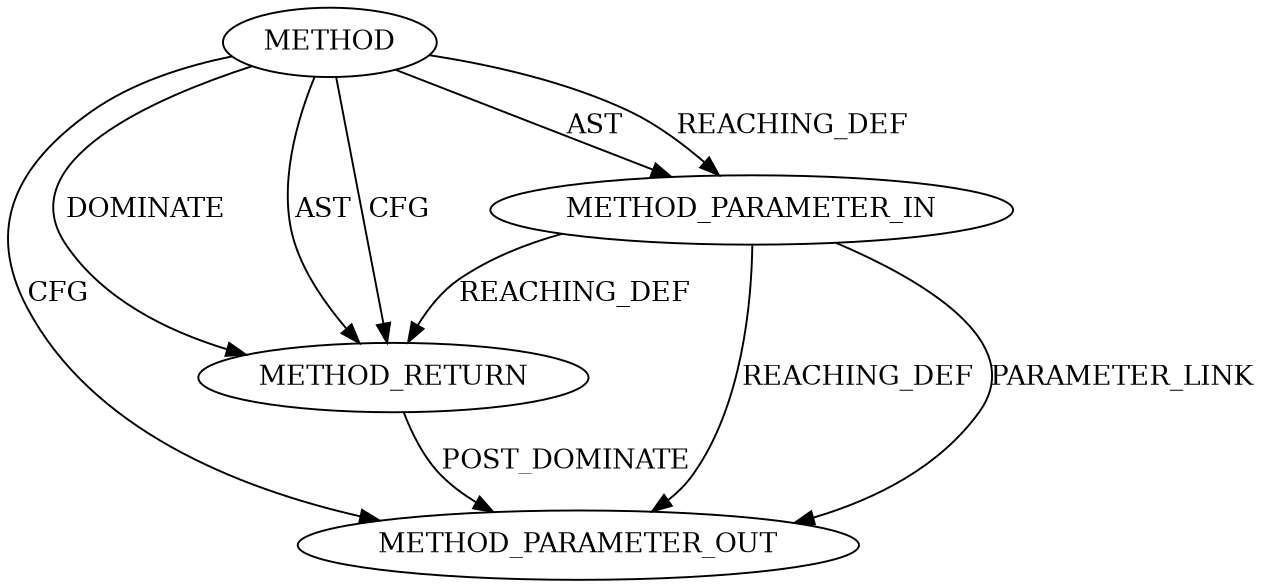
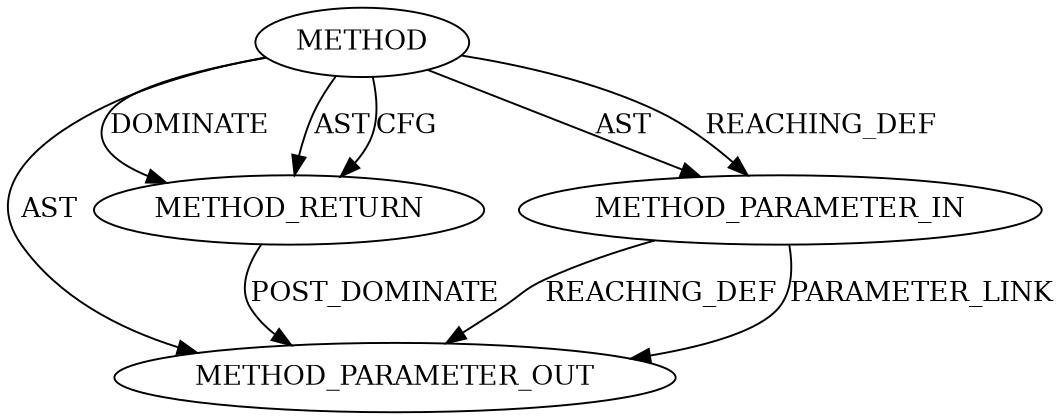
edge "METHOD_PARAMETER_IN" -> "METHOD_RETURN": removed, label "REACHING_DEF"
edge "METHOD" -> "METHOD_PARAMETER_OUT": label "CFG" -> "AST"
